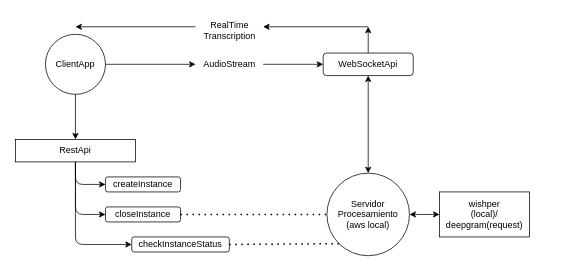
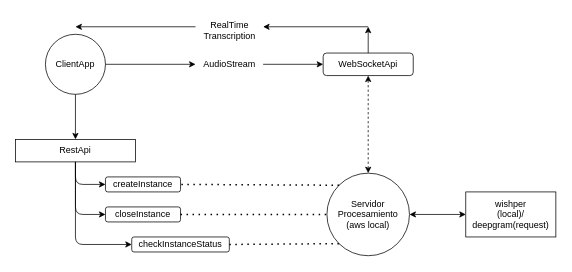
edge "WebSocketApi" -- "Servidor Procesamiento (aws local)": style solid -> dashed
edge "createInstance" -- "Servidor Procesamiento (aws local)": added
node "wishper (local)/ deepgram(request)": moved (484, 214) -> (510, 214)
